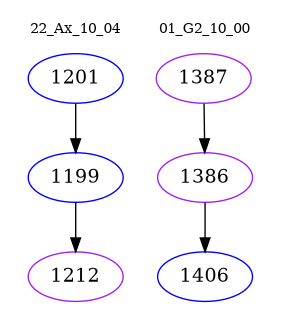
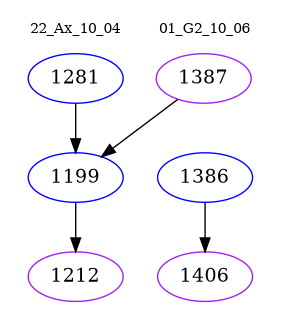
cluster "01_G2_10_00": label "01_G2_10_00" -> "01_G2_10_06"
node "1201": label "1201" -> "1281"
edge "1387" -> "1386": now "1387" -> "1199"
node "1386": color purple -> blue
node "1406": color blue -> purple
